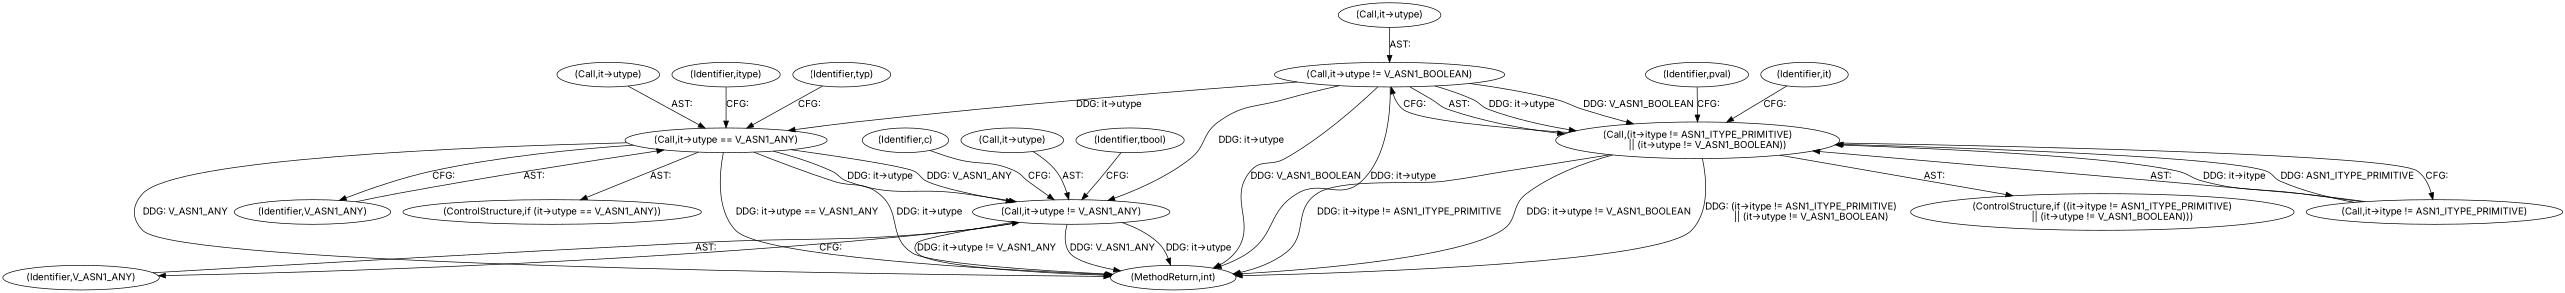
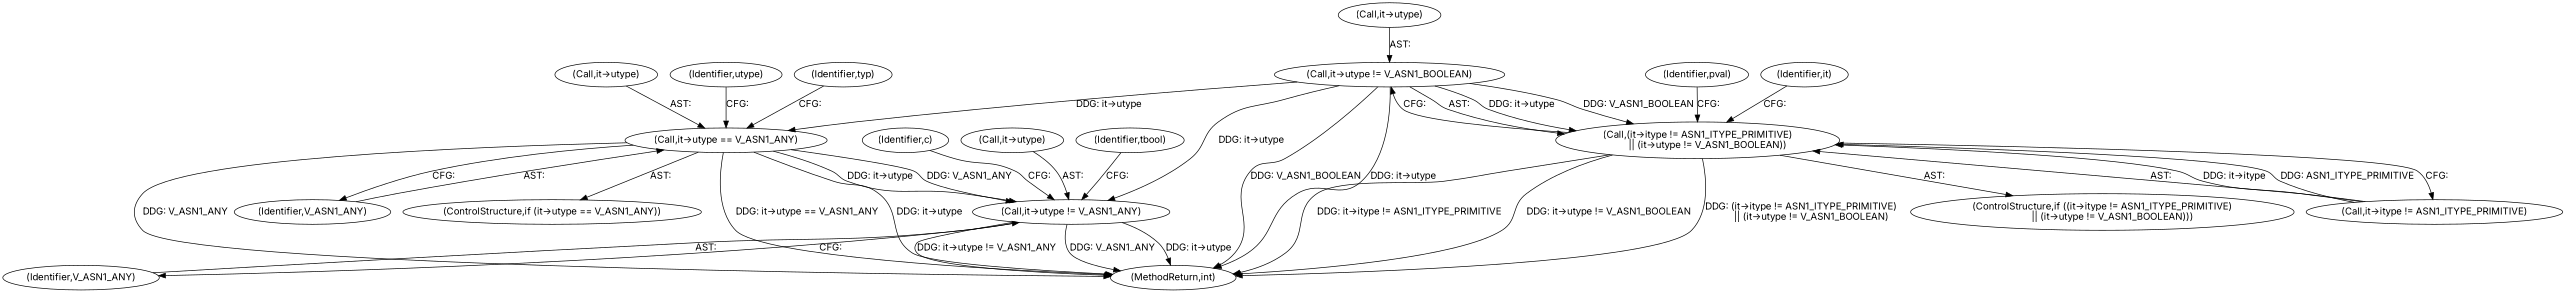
node "(Identifier,itype)": label "(Identifier,itype)" -> "(Identifier,utype)"
